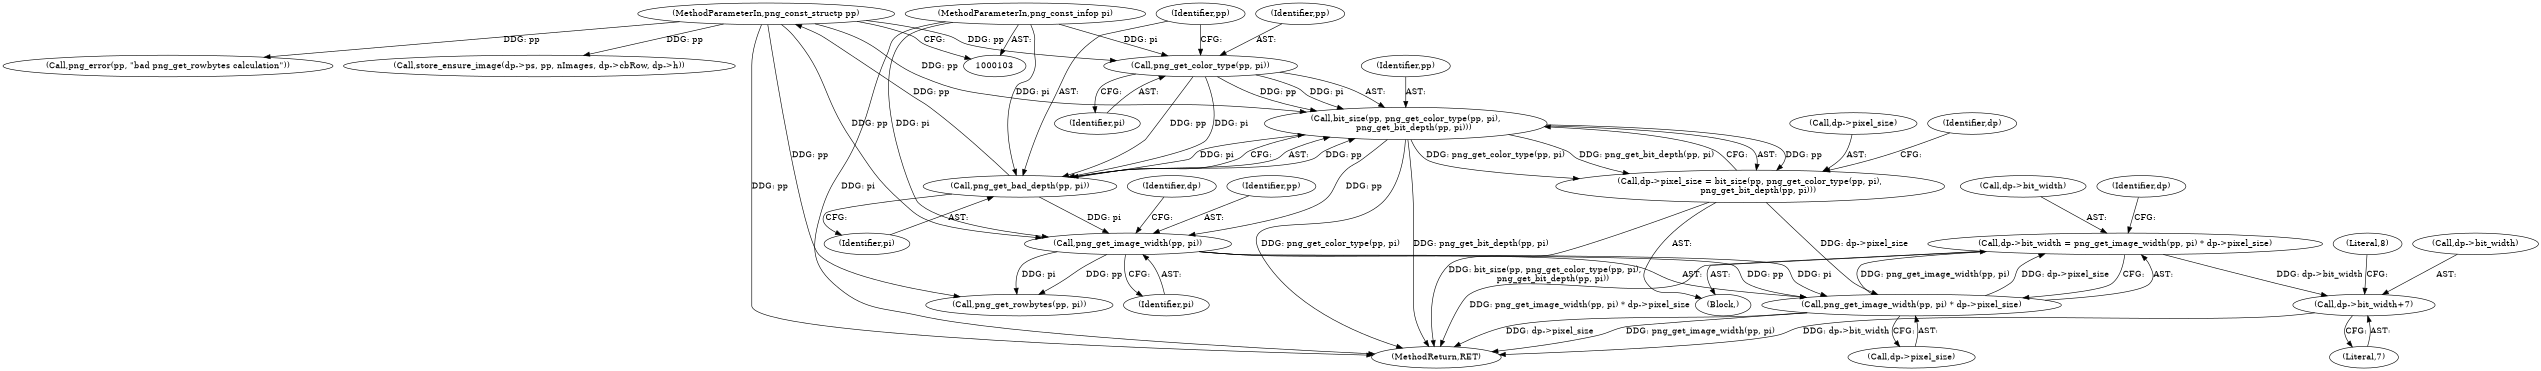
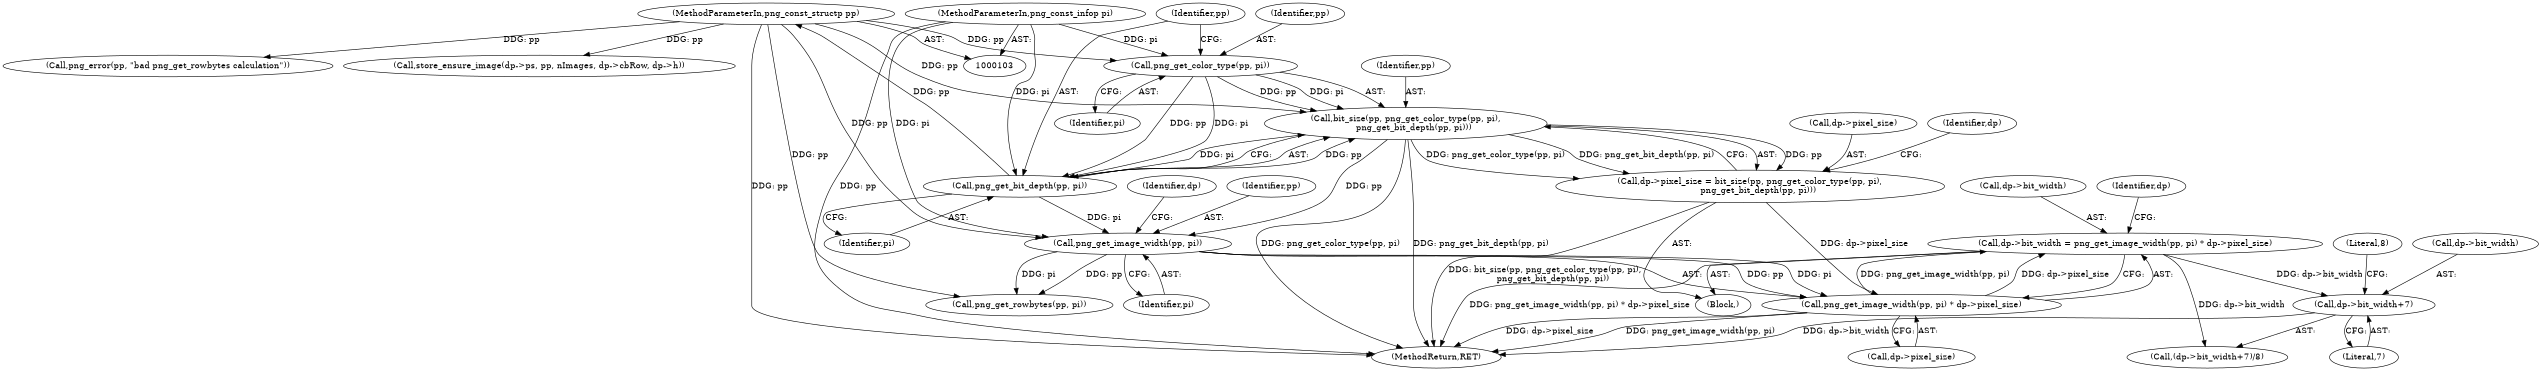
edge "(MethodParameterIn,png_const_structp pp)" -> "1000103": label "CFG: " -> "AST: "
edge "(MethodParameterIn,png_const_infop pi)" -> "(MethodReturn,RET)": label "DDG: pi" -> "DDG: pp"
node "(Call,png_get_bad_depth(pp, pi))": label "(Call,png_get_bad_depth(pp, pi))" -> "(Call,png_get_bit_depth(pp, pi))"
node "(Call,(dp->bit_width+7)/8)": added
